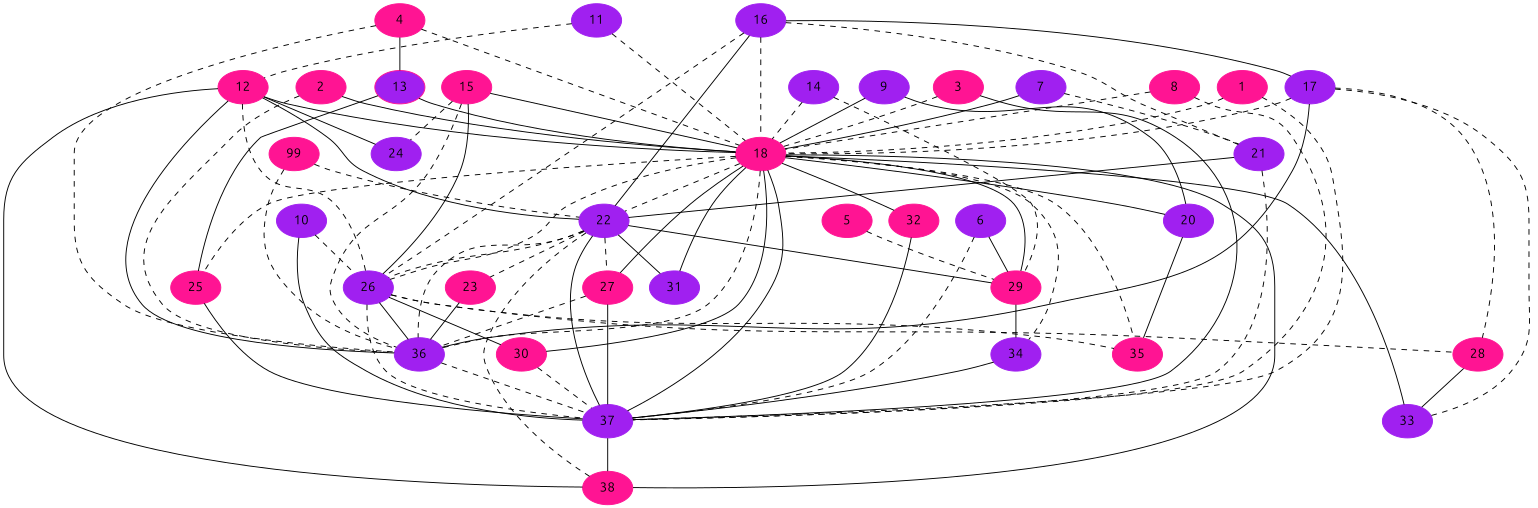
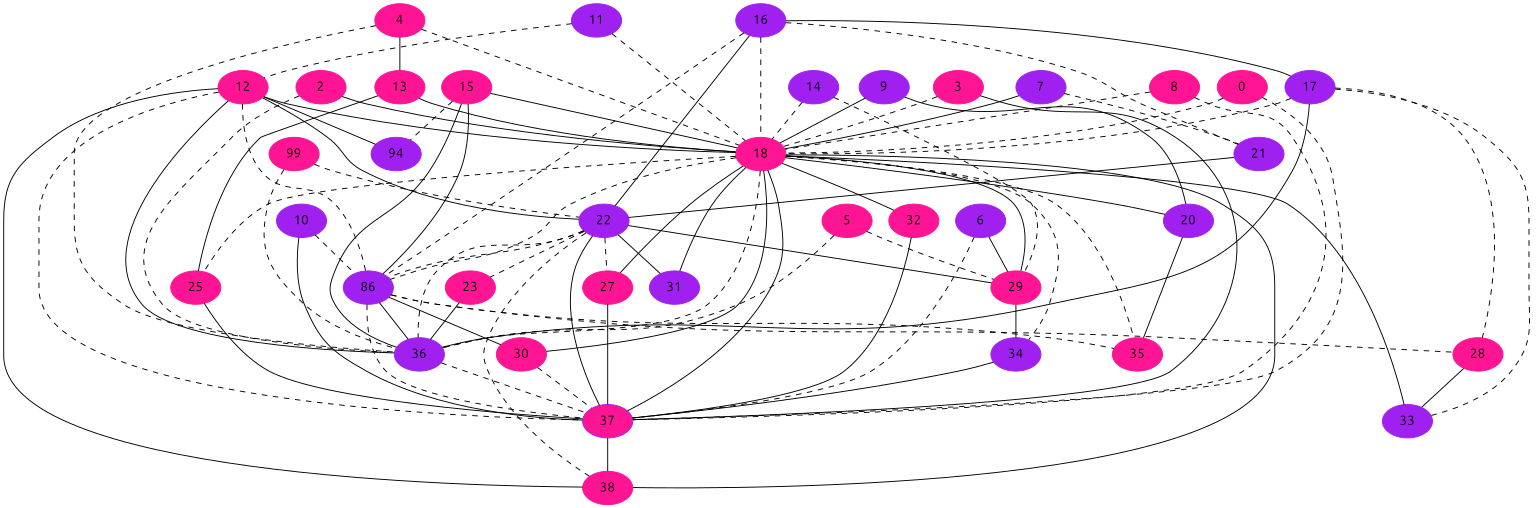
node "13": fillcolor purple -> deeppink
node "1": label "1" -> "0"
node "24": label "24" -> "94"
edge "18" -- "22": removed
edge "15" -- "36": style dashed -> solid
node "26": label "26" -> "86"
edge "27" -- "36": now "5" -- "36"
edge "21" -- "37": now "12" -- "37"
node "37": fillcolor purple -> deeppink
